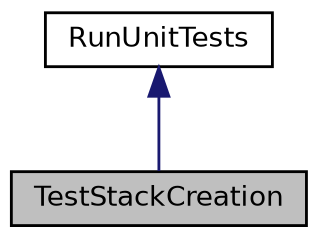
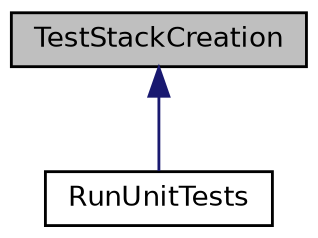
edge "TestStackCreation" -> "RunUnitTests": reversed
